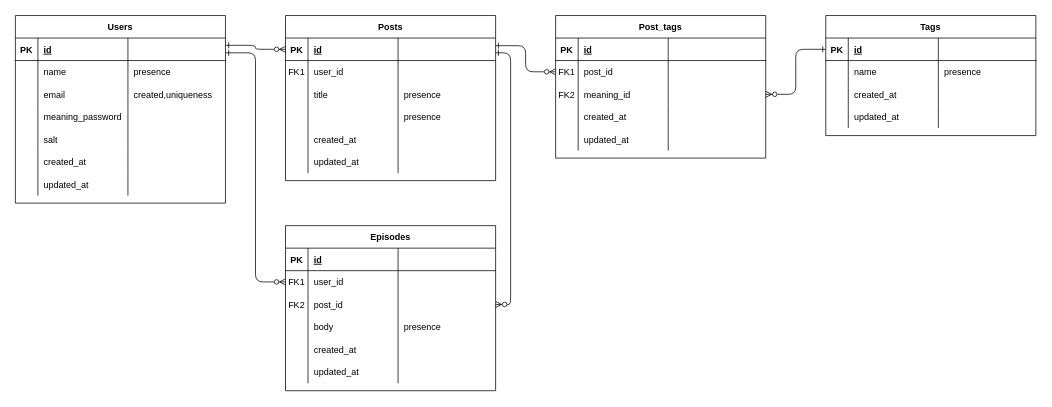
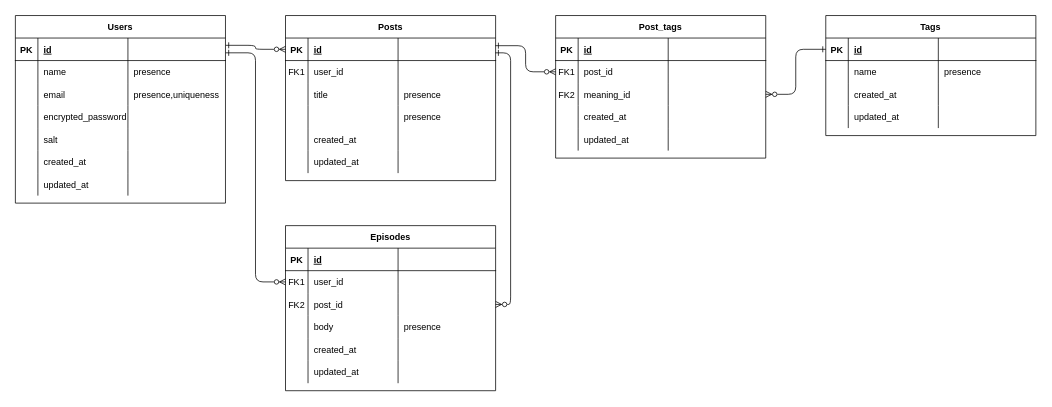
node "created,uniqueness": label "created,uniqueness" -> "presence,uniqueness"
node "meaning_password": label "meaning_password" -> "encrypted_password"
